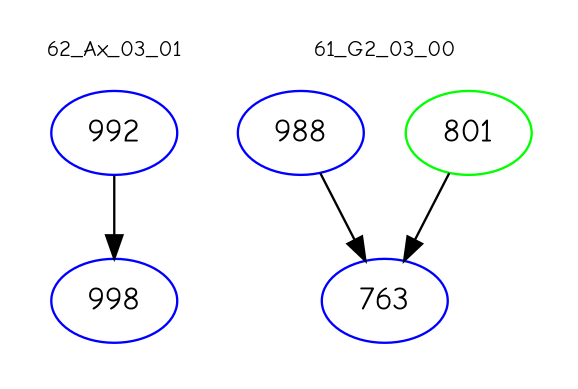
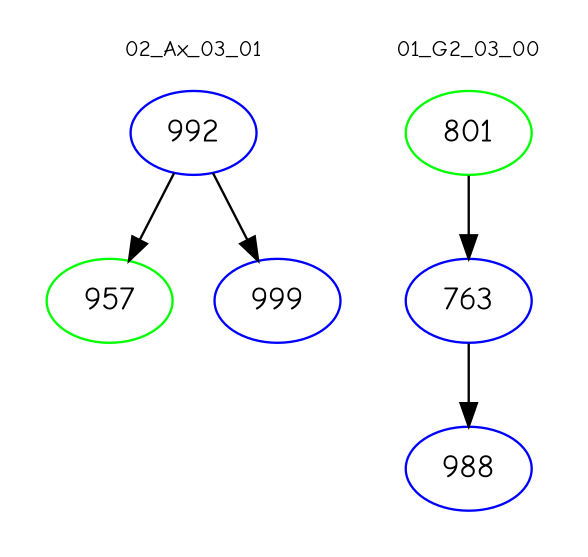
cluster "62_Ax_03_01": label "62_Ax_03_01" -> "02_Ax_03_01"
cluster "61_G2_03_00": label "61_G2_03_00" -> "01_G2_03_00"
edge "988" -> "763": reversed
node "957": added
node "998": label "998" -> "999"
